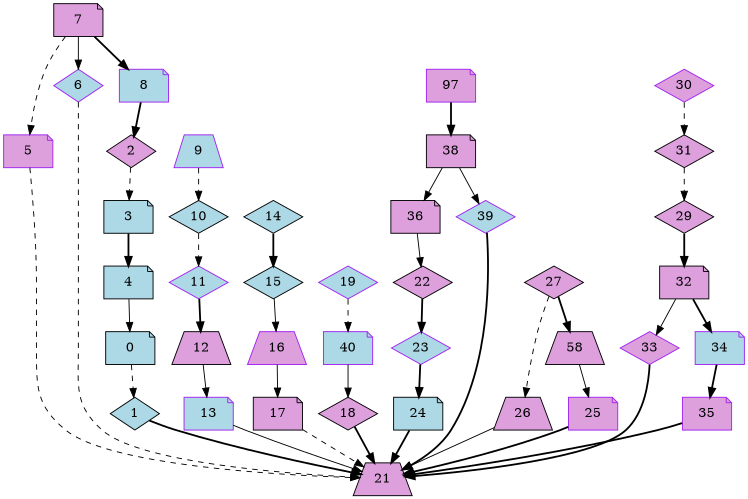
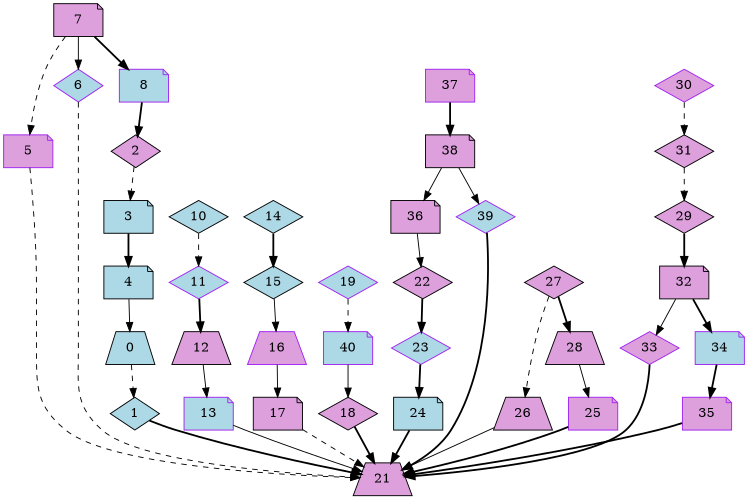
node "97": label "97" -> "37"
node "9": removed
node "0": shape note -> trapezium
node "58": label "58" -> "28"
